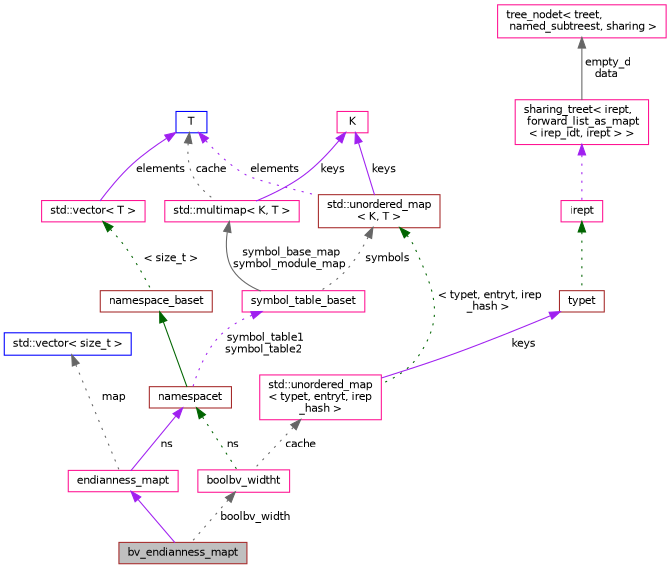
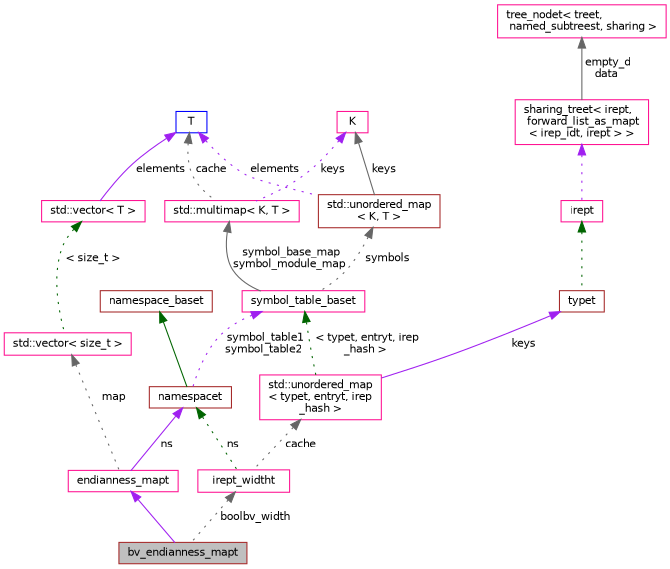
edge "std::unordered_map < K, T >" -> "K": color purple -> gray40
edge "std::multimap< K, T >" -> "K": style solid -> dotted
edge "namespace_baset" -> "std::vector< T >": now "std::vector< size_t >" -> "std::vector< T >"
edge "std::unordered_map < typet, entryt, irep _hash >" -> "std::unordered_map < K, T >": now "std::unordered_map < typet, entryt, irep _hash >" -> "symbol_table_baset"
node "std::vector< size_t >": color blue -> deeppink
node "boolbv_widtht": label "boolbv_widtht" -> "irept_widtht"
